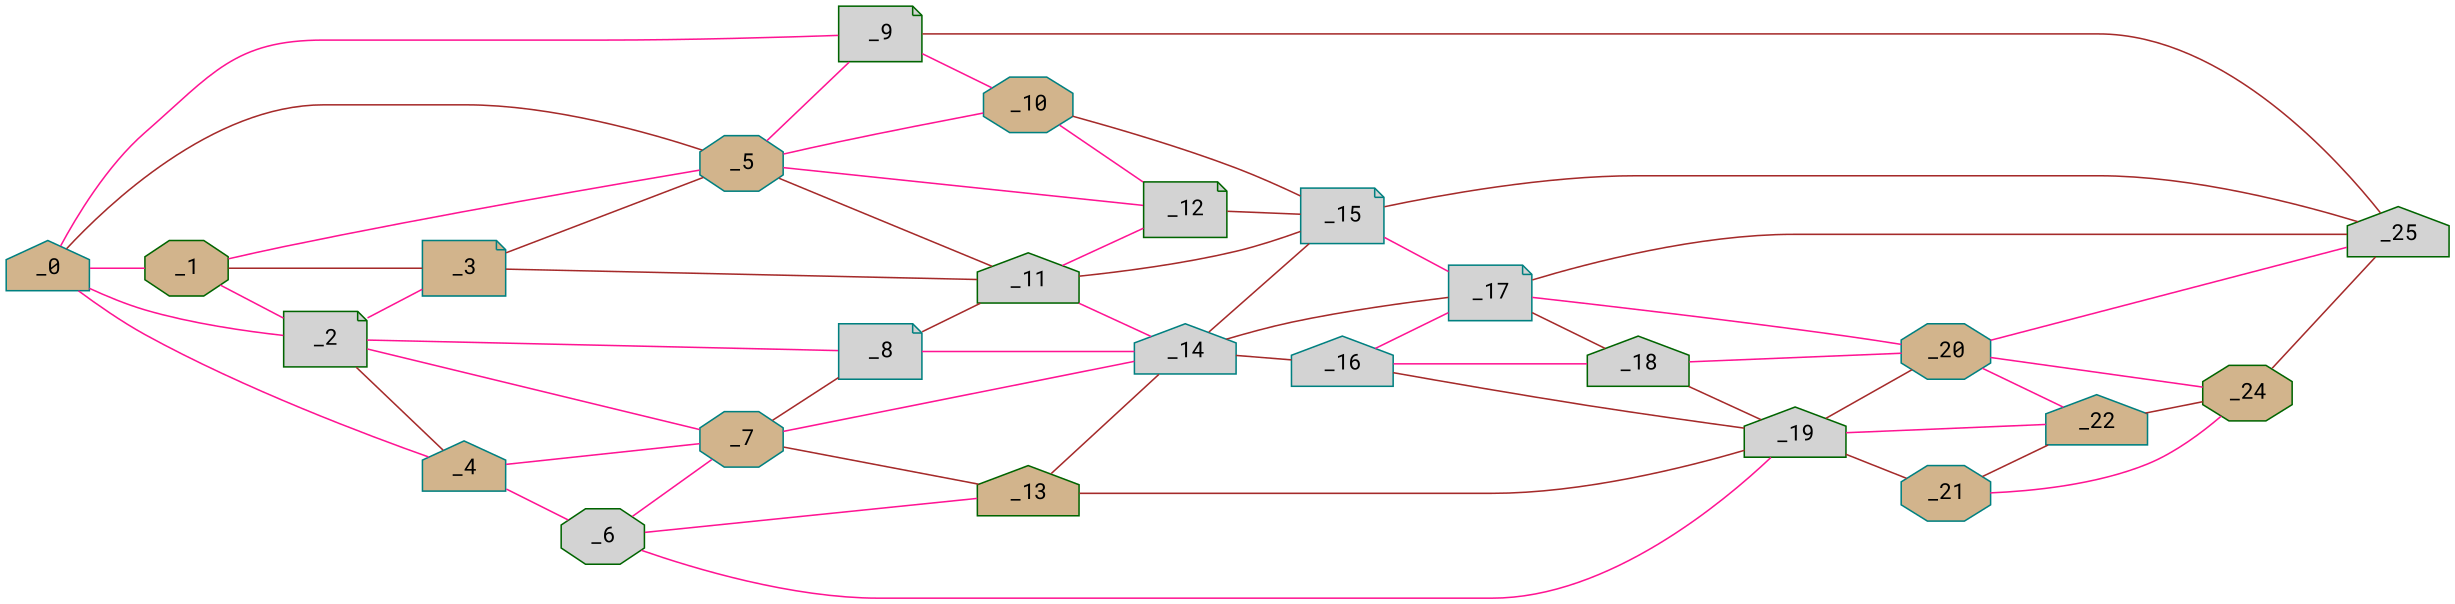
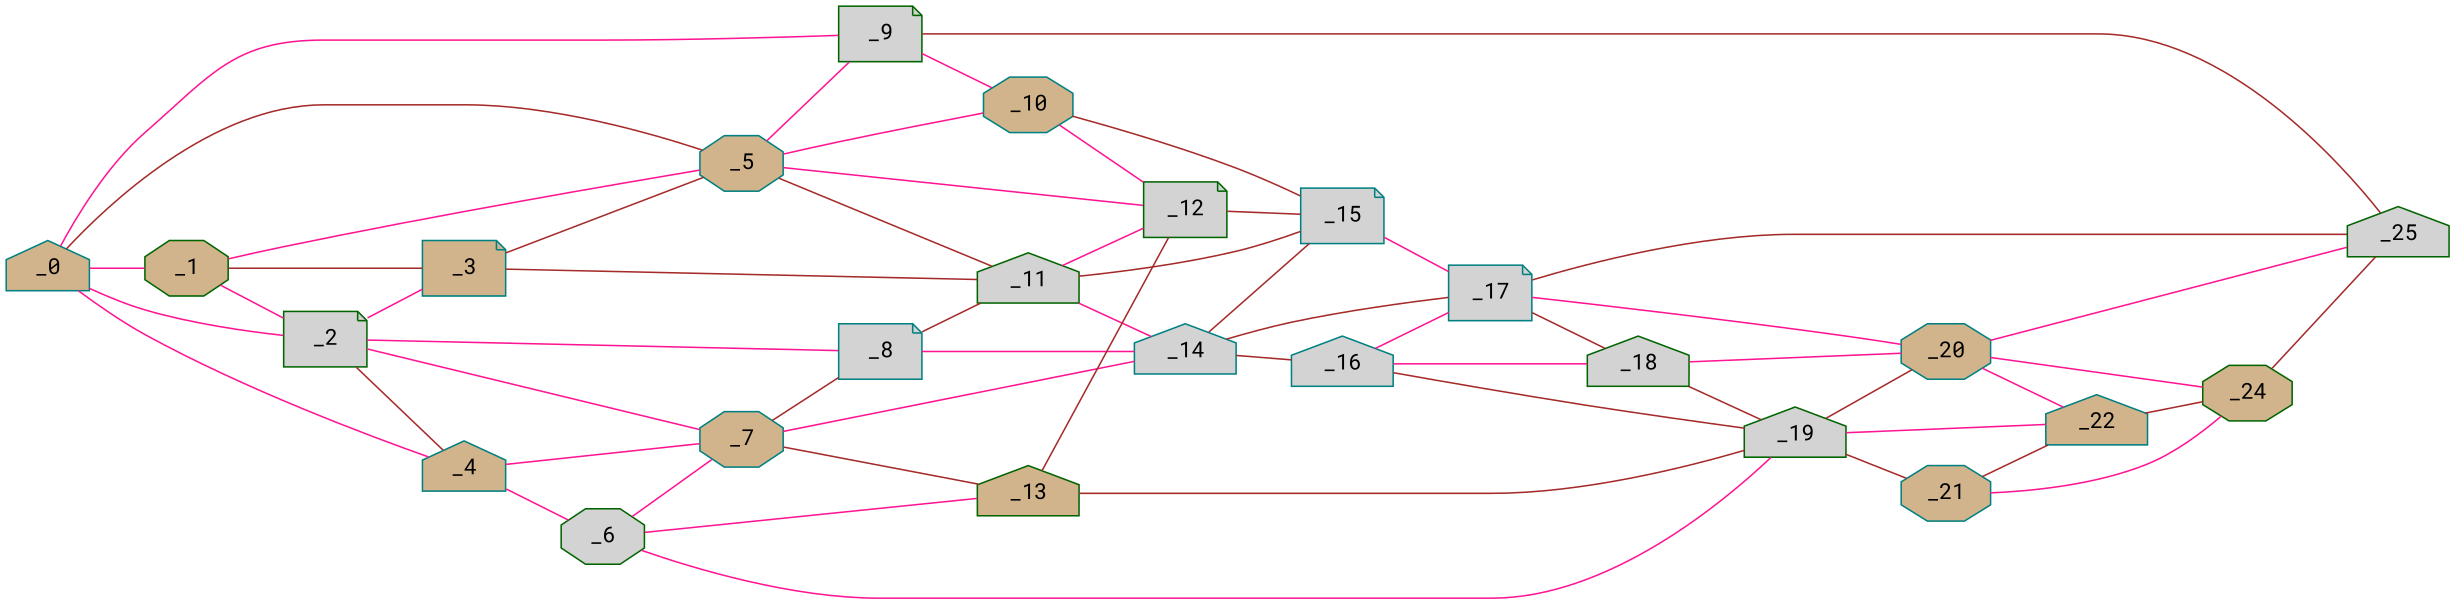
edge "_15" -- "_25": removed
edge "_14" -- "_13": now "_12" -- "_13"
